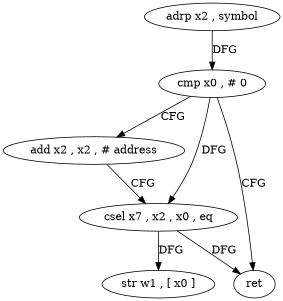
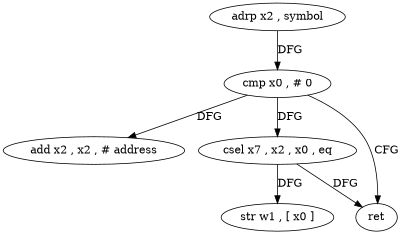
edge "cmp x0 , # 0" -> "add x2 , x2 , # address": label "CFG" -> "DFG"
edge "add x2 , x2 , # address" -> "csel x7 , x2 , x0 , eq": removed, label "CFG"
